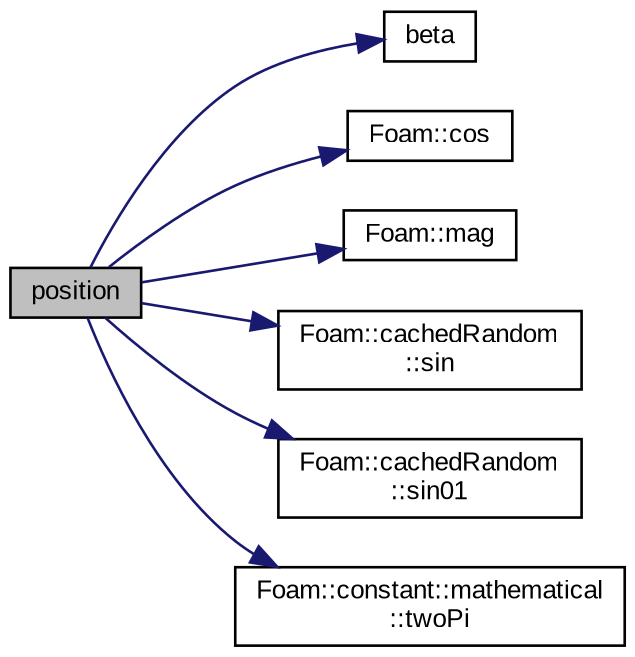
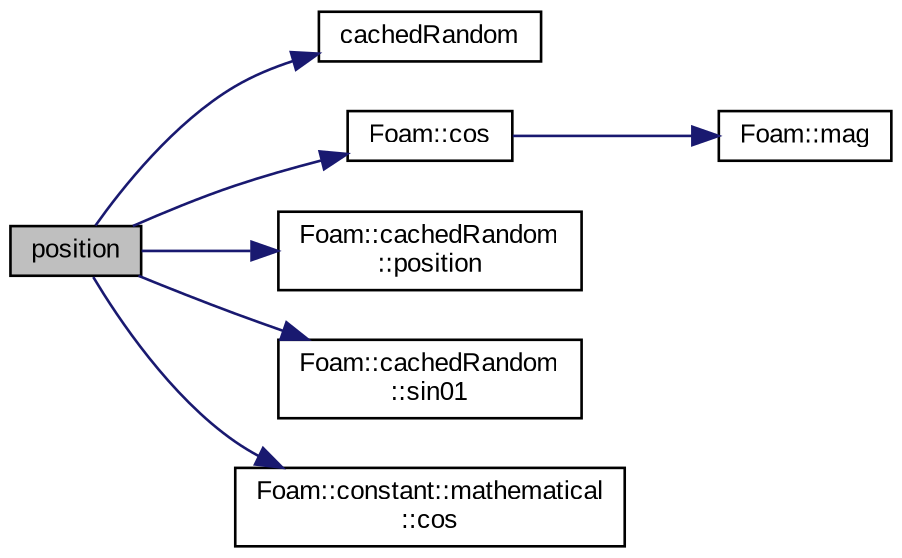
node "beta": label "beta" -> "cachedRandom"
edge "position" -> "Foam::mag": now "Foam::cos" -> "Foam::mag"
node "Foam::cachedRandom ::sin": label "Foam::cachedRandom ::sin" -> "Foam::cachedRandom ::position"
node "Foam::constant::mathematical ::twoPi": label "Foam::constant::mathematical ::twoPi" -> "Foam::constant::mathematical ::cos"
